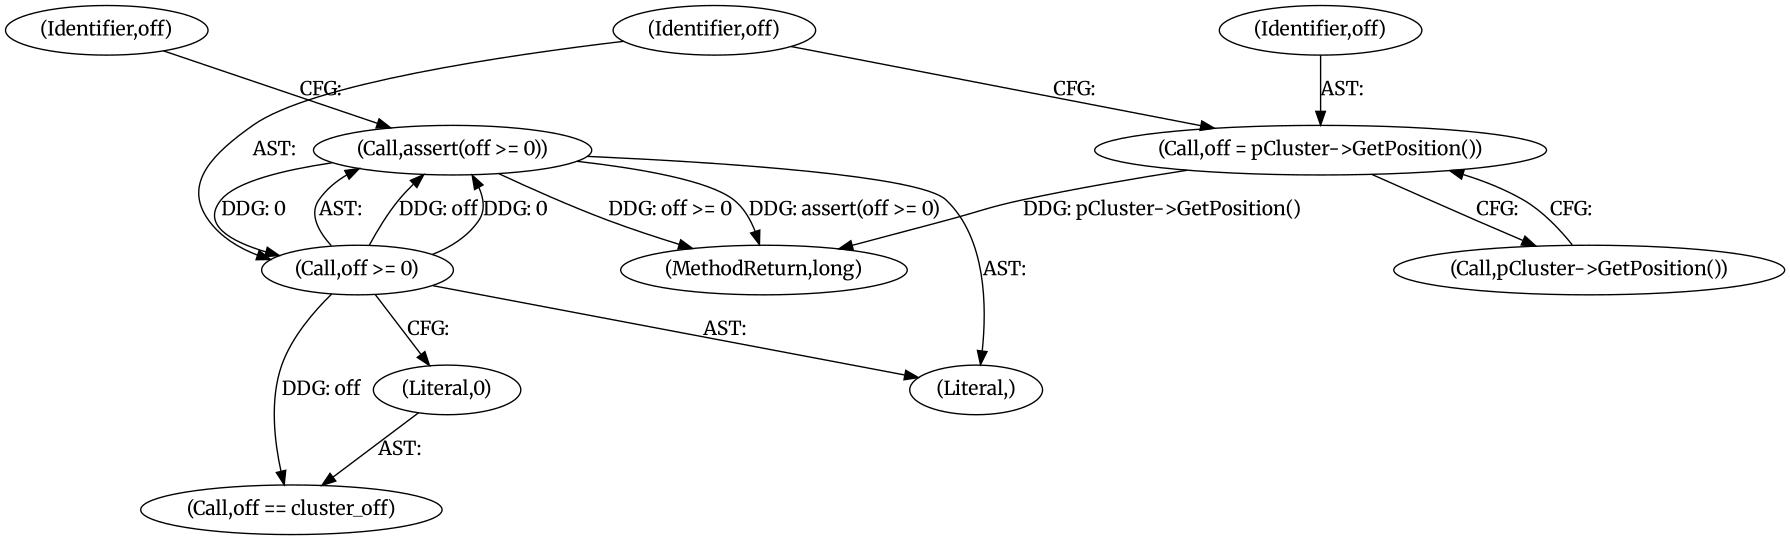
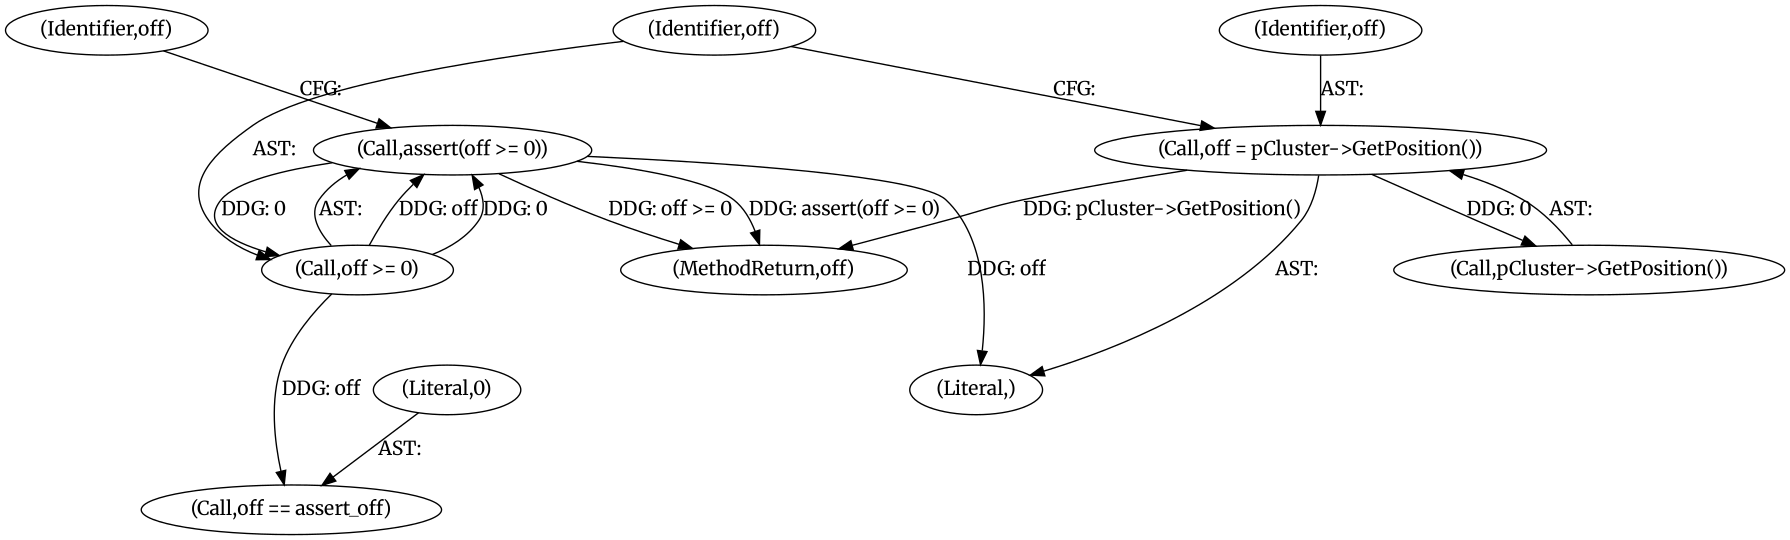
edge "(Call,off = pCluster->GetPosition())" -> "(Call,pCluster->GetPosition())": label "CFG: " -> "DDG: 0"
edge "(Call,pCluster->GetPosition())" -> "(Call,off = pCluster->GetPosition())": label "CFG: " -> "AST: "
node "(MethodReturn,long)": label "(MethodReturn,long)" -> "(MethodReturn,off)"
edge "(Call,assert(off >= 0))" -> "(Literal,)": label "AST: " -> "DDG: off"
edge "(Call,off >= 0)" -> "(Literal,0)": removed, label "CFG:"
edge "(Call,off >= 0)" -> "(Literal,)": now "(Call,off = pCluster->GetPosition())" -> "(Literal,)"
node "(Call,off == cluster_off)": label "(Call,off == cluster_off)" -> "(Call,off == assert_off)"
